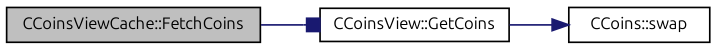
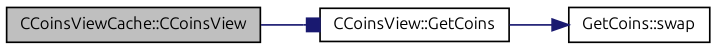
node "CCoinsViewCache::FetchCoins": label "CCoinsViewCache::FetchCoins" -> "CCoinsViewCache::CCoinsView"
node "CCoins::swap": label "CCoins::swap" -> "GetCoins::swap"
